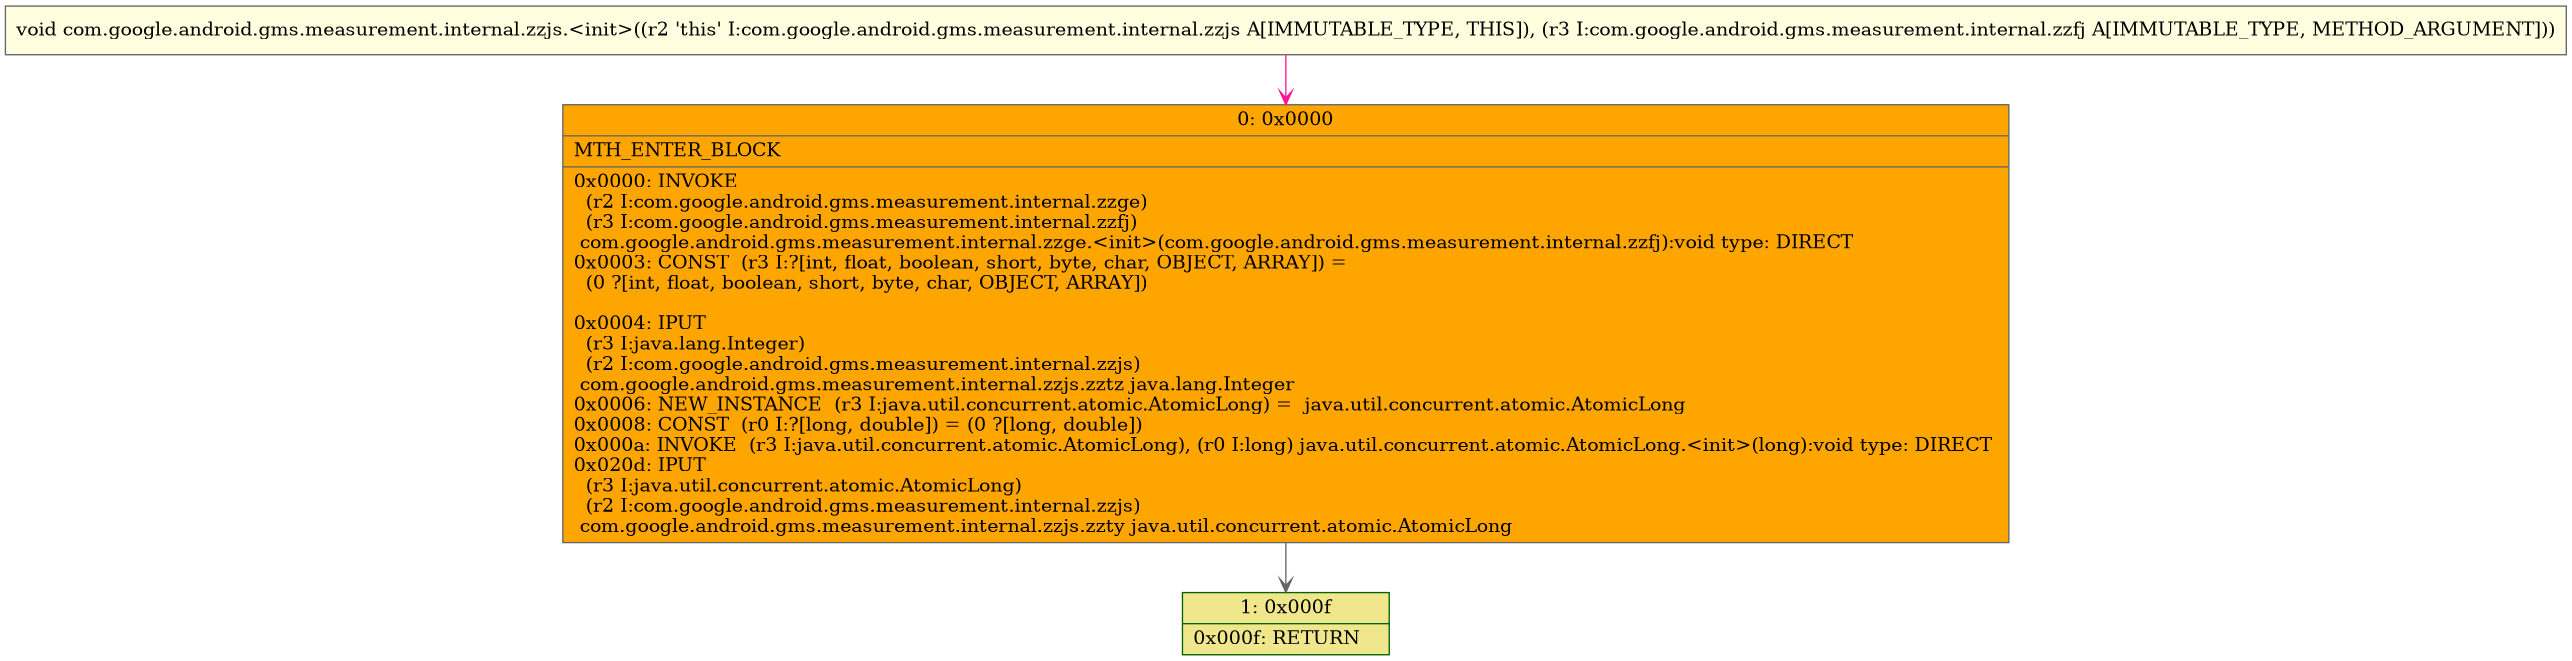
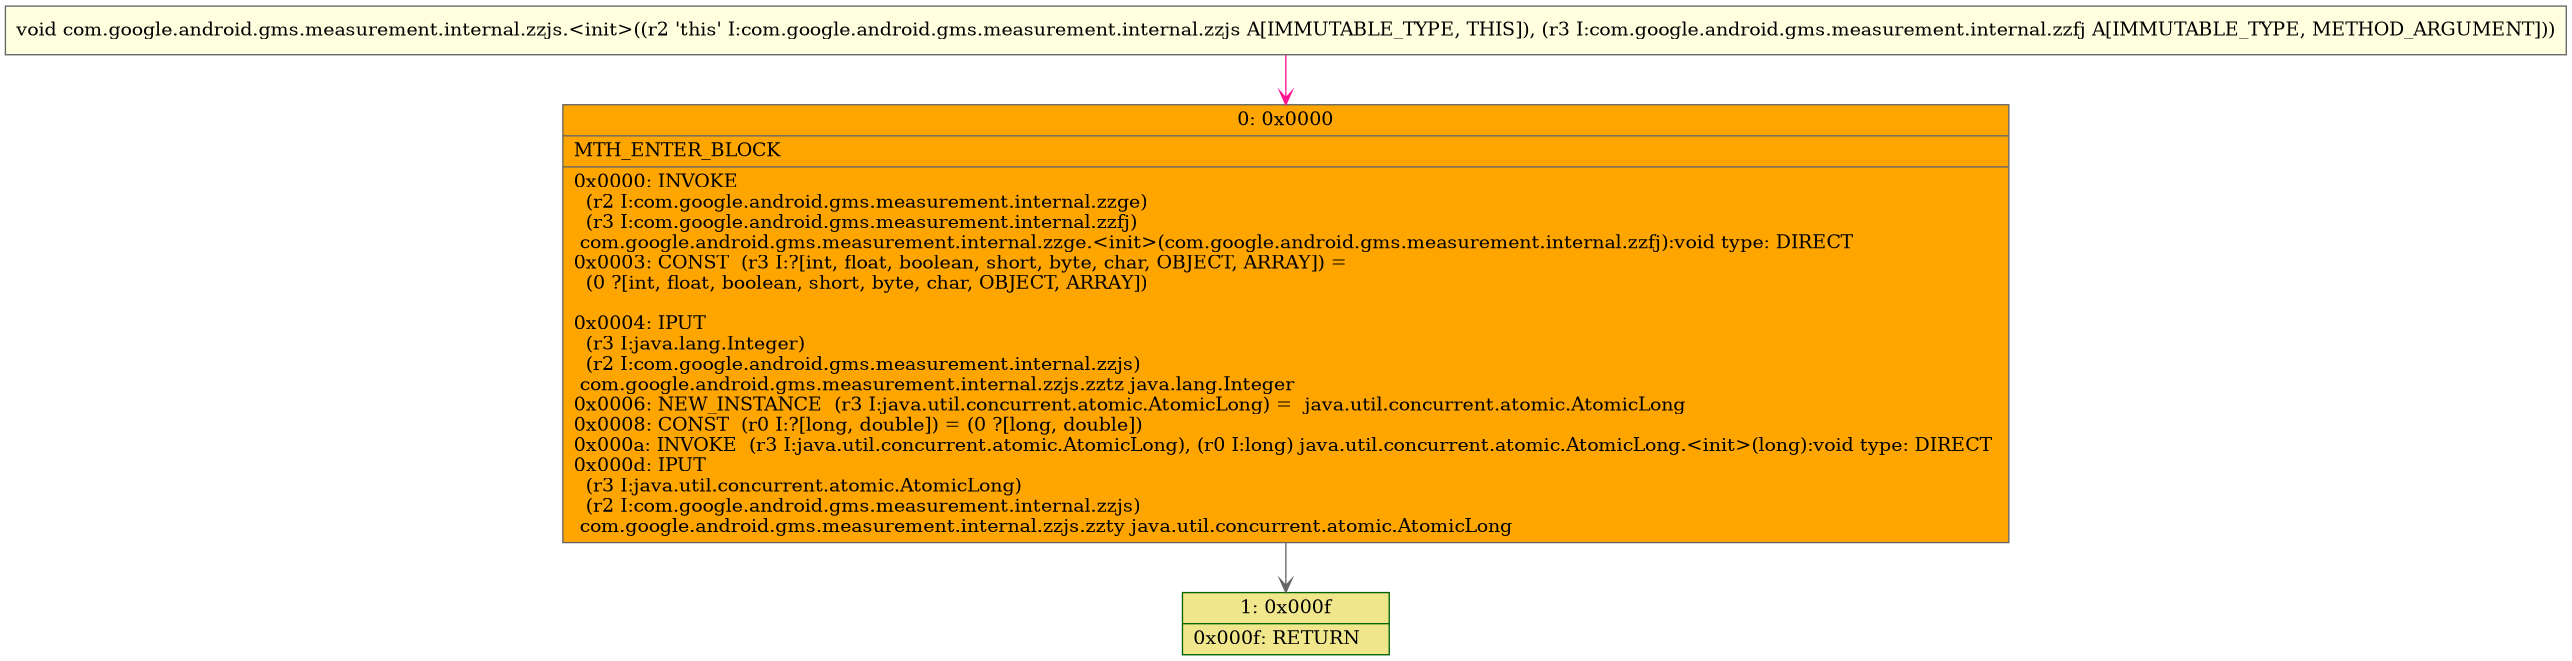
node "0: 0x0000": text "0x020d: IPUT" -> "0x000d: IPUT"
